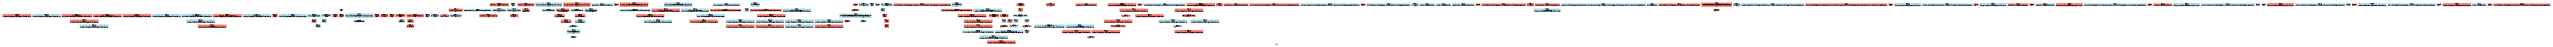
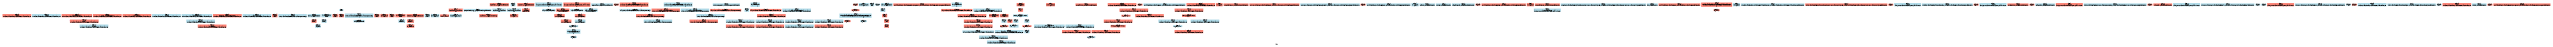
node "NodeID: 107": fillcolor salmon -> lightblue
